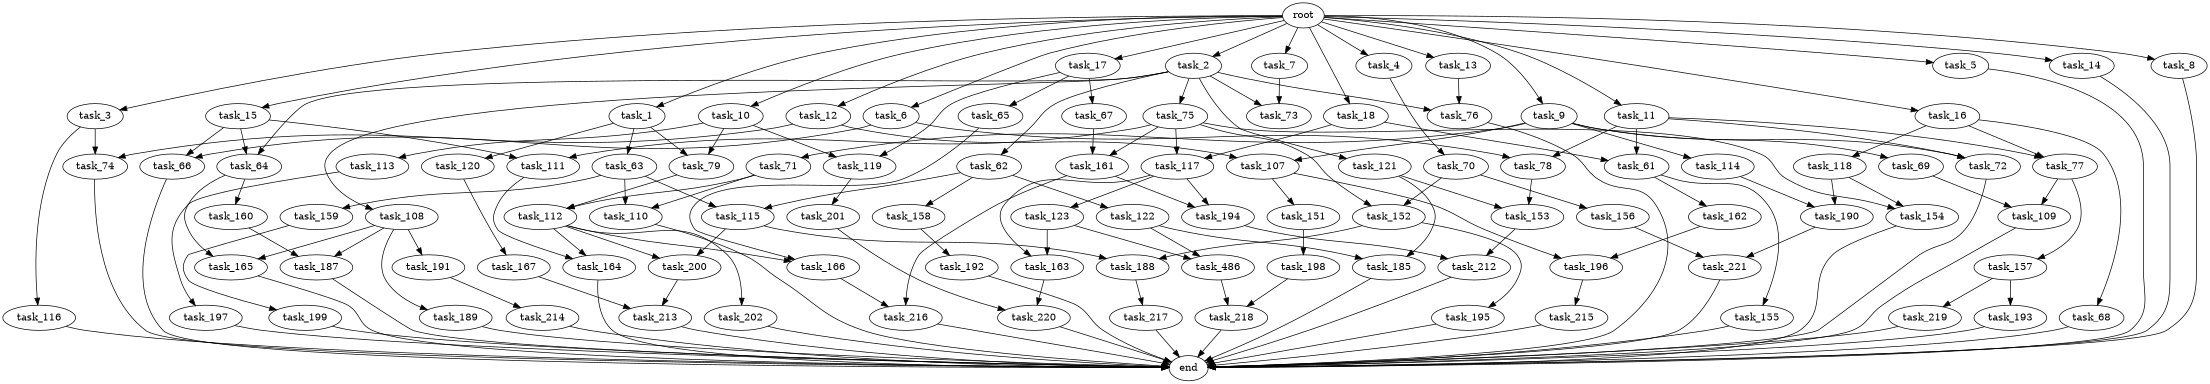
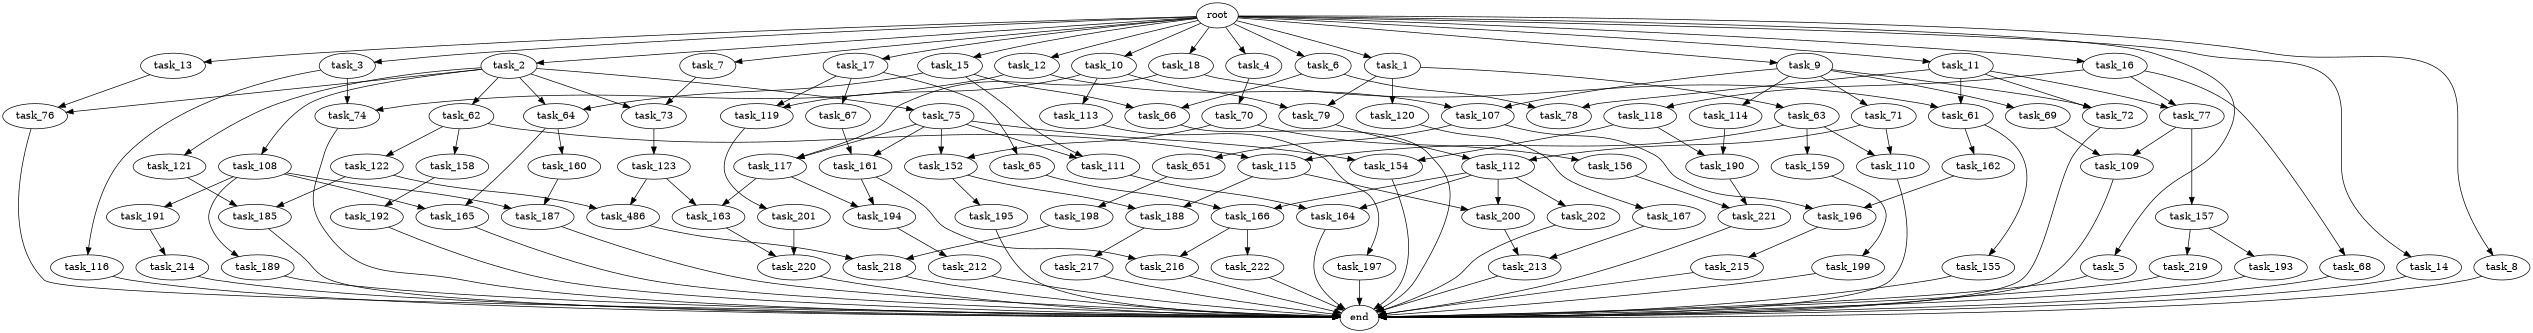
edge "task_117" -> "task_123": now "task_73" -> "task_123"
node "task_151": label "task_151" -> "task_651"
node "task_153": removed
node "task_222": added
